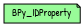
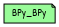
node "BPy_IDProperty": label "BPy_IDProperty" -> "BPy_BPy"
